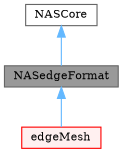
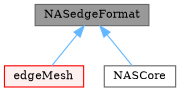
edge "NASedgeFormat" -> "NASCore": reversed
